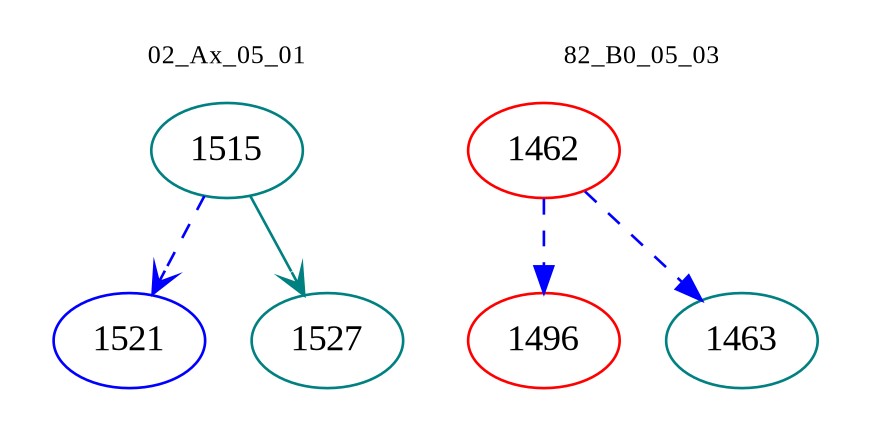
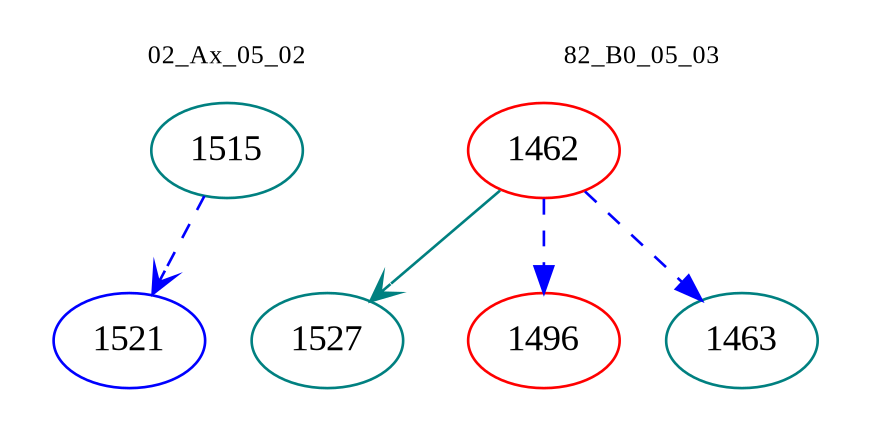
cluster "02_Ax_05_01": label "02_Ax_05_01" -> "02_Ax_05_02"
edge "1515" -> "1527": now "1462" -> "1527"
